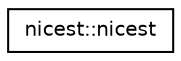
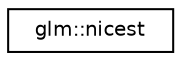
node "nicest::nicest": label "nicest::nicest" -> "glm::nicest"
